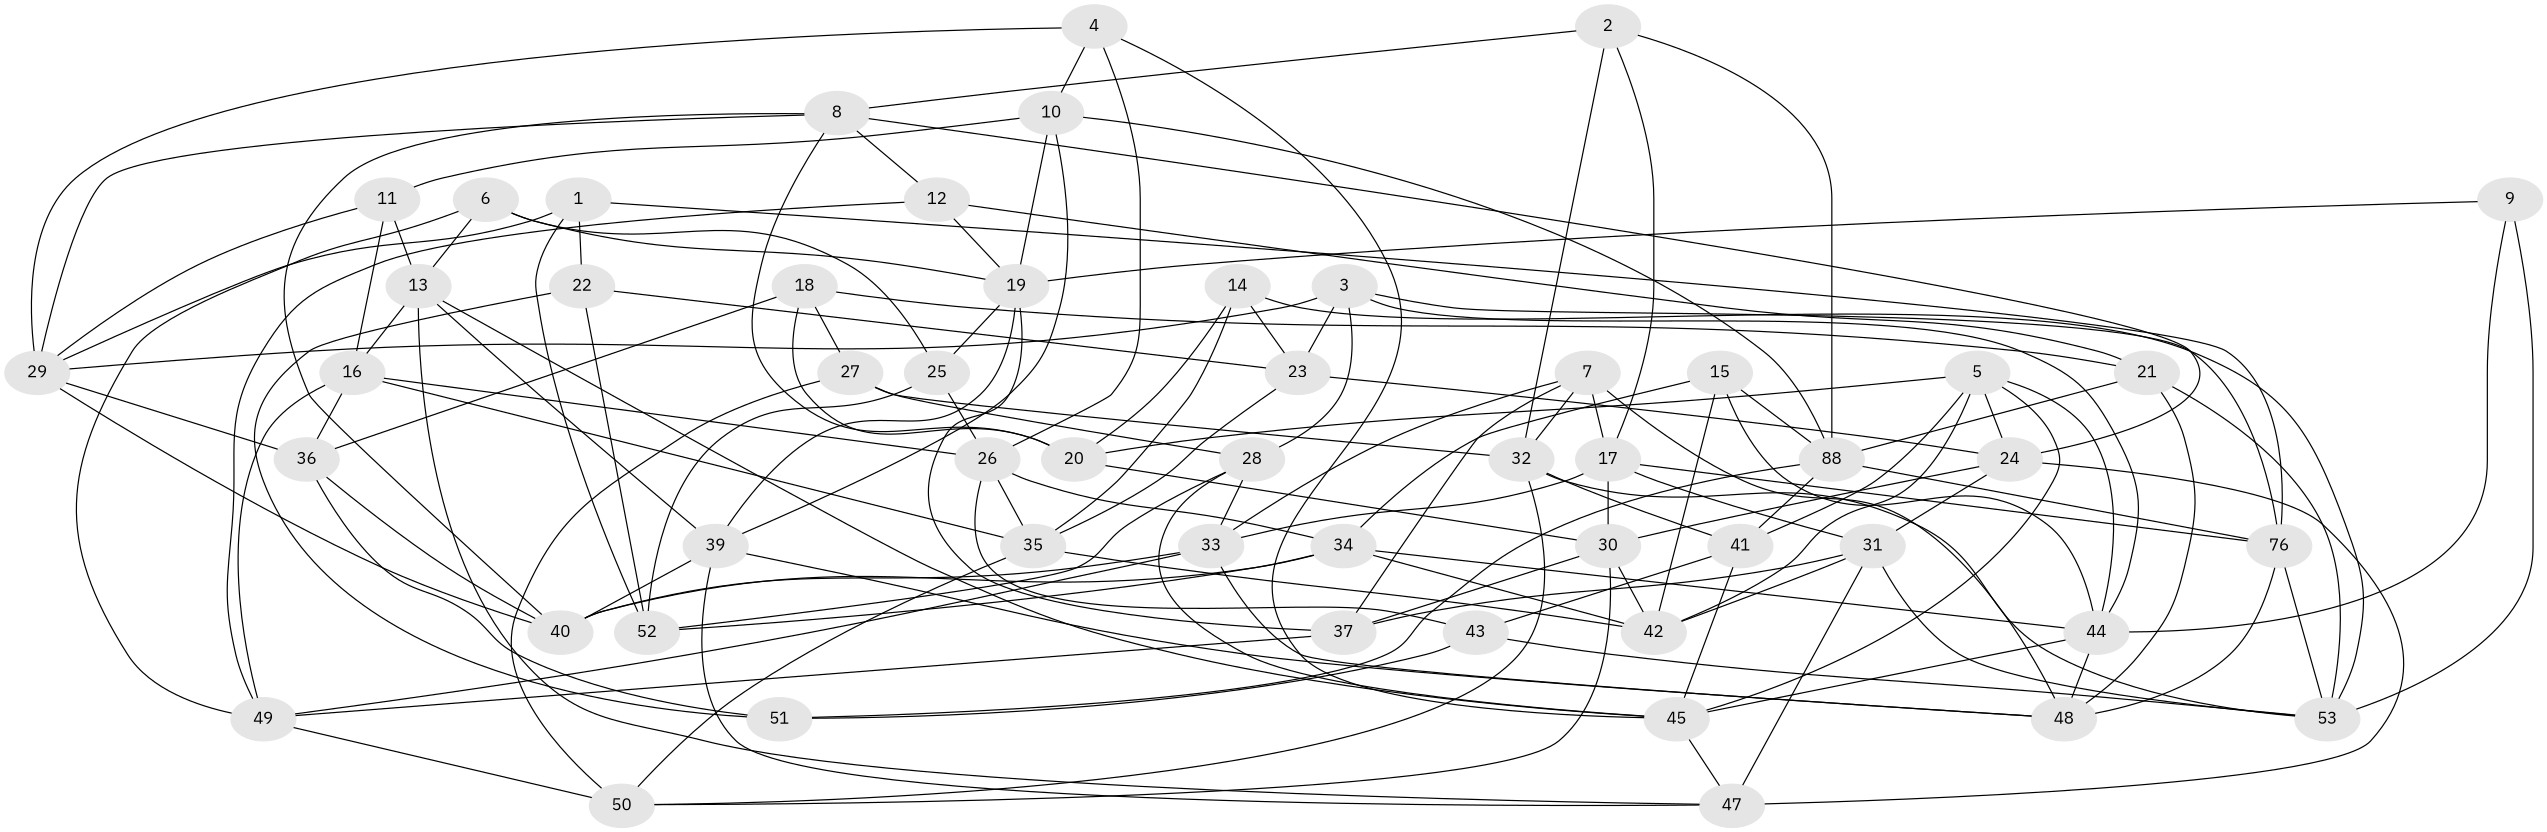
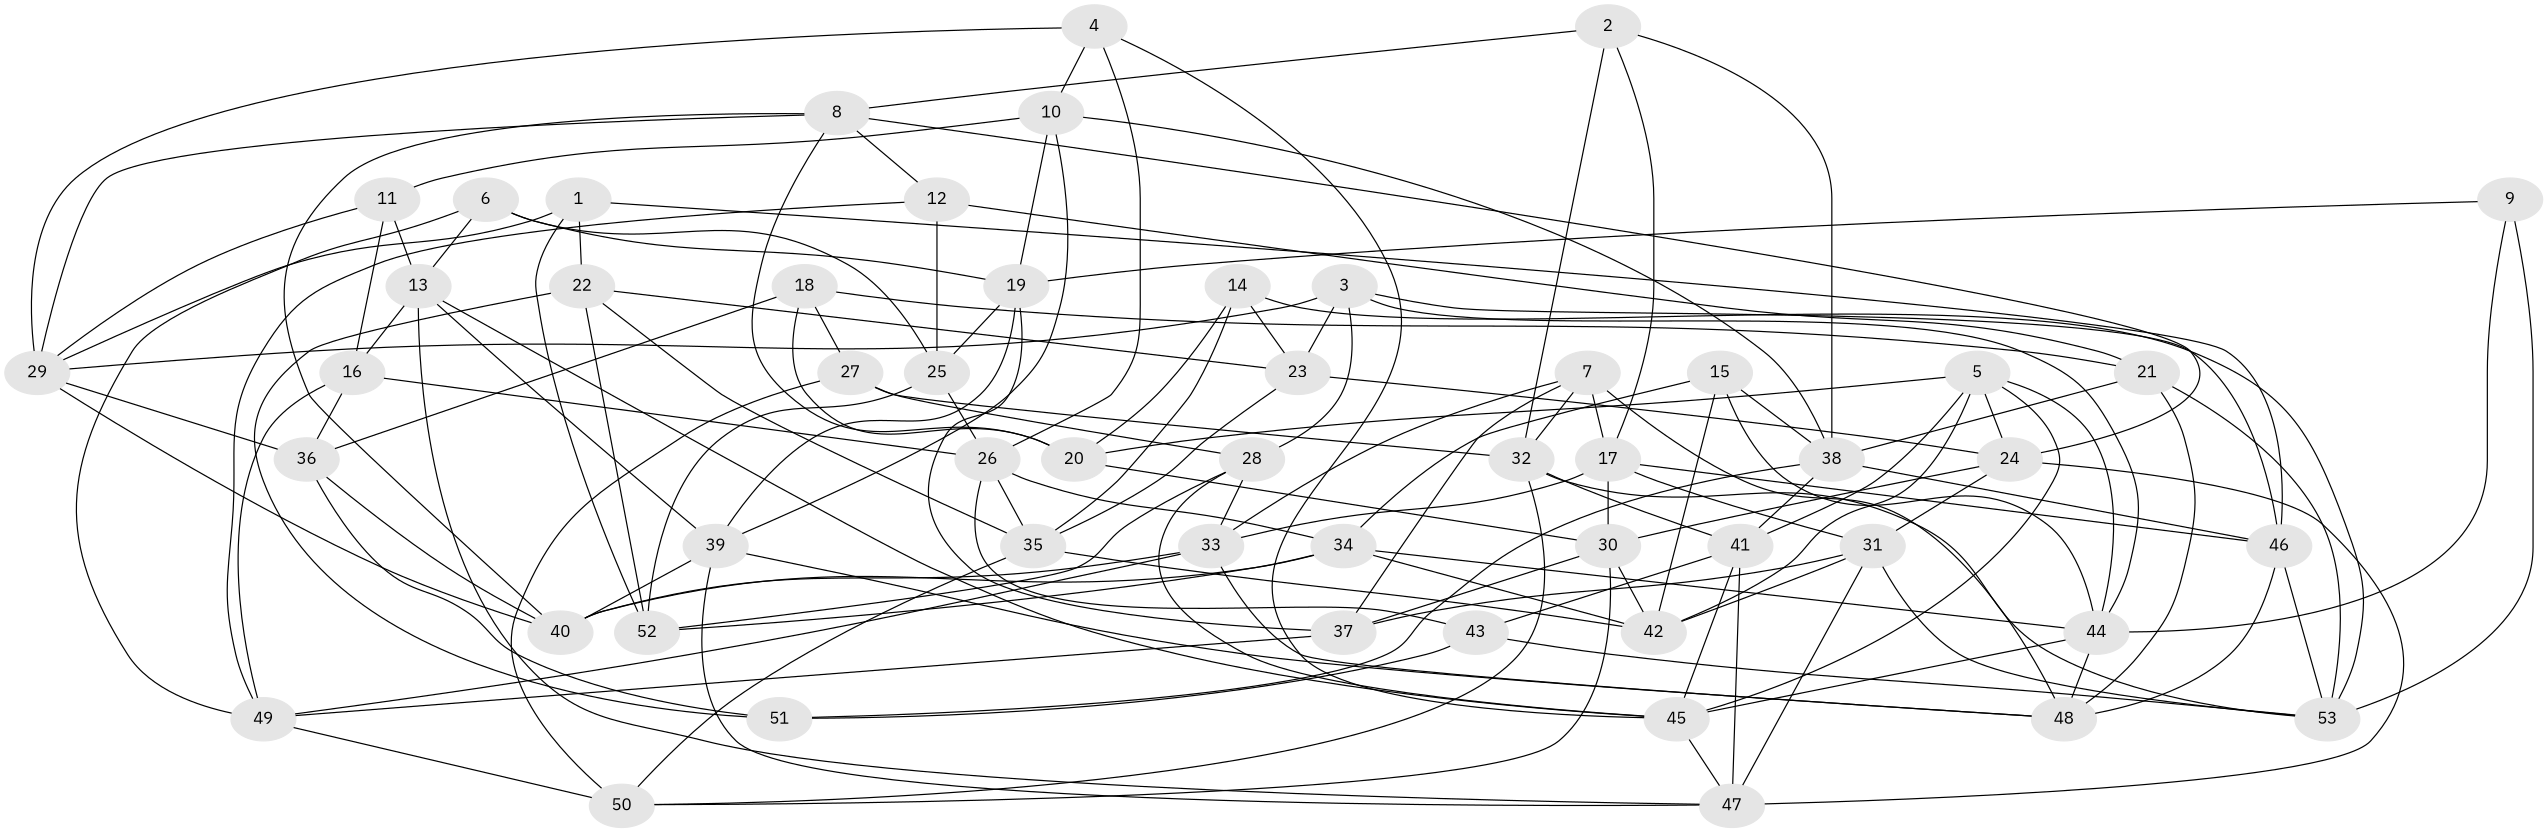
edge "12" -- "19": now "12" -- "25"
edge "16" -- "35": now "22" -- "35"
node "88": label "88" -> "38"
node "76": label "76" -> "46"
edge "41" -- "47": added
